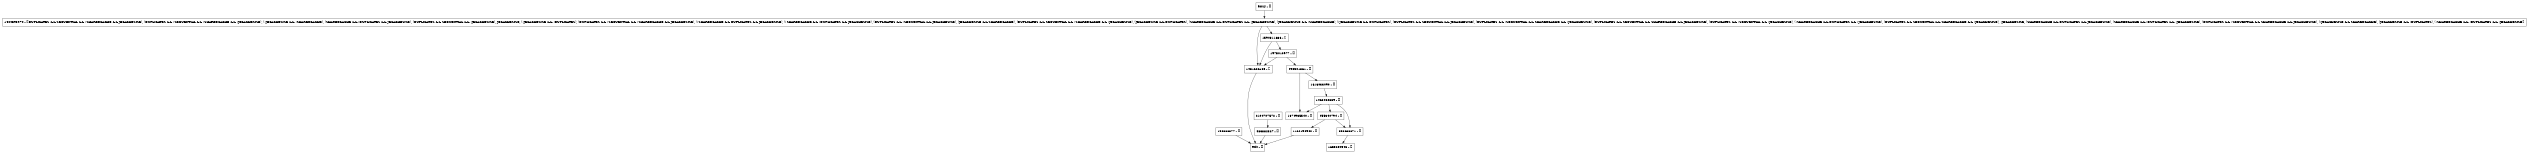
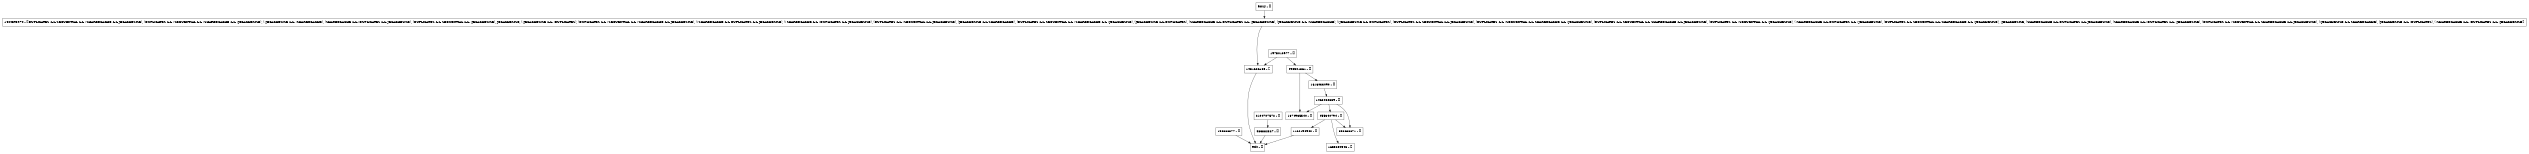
node "1590311636 - []": removed
edge "653638671 - []" -> "1655254546 - []": now "455340794 - []" -> "1655254546 - []"
